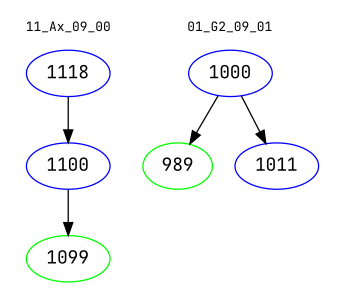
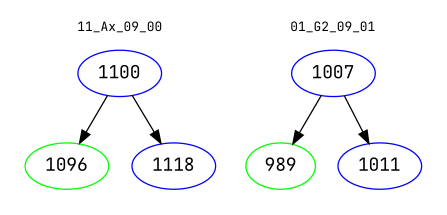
node "1000": label "1000" -> "1007"
edge "1118" -> "1100": reversed
node "1099": label "1099" -> "1096"
